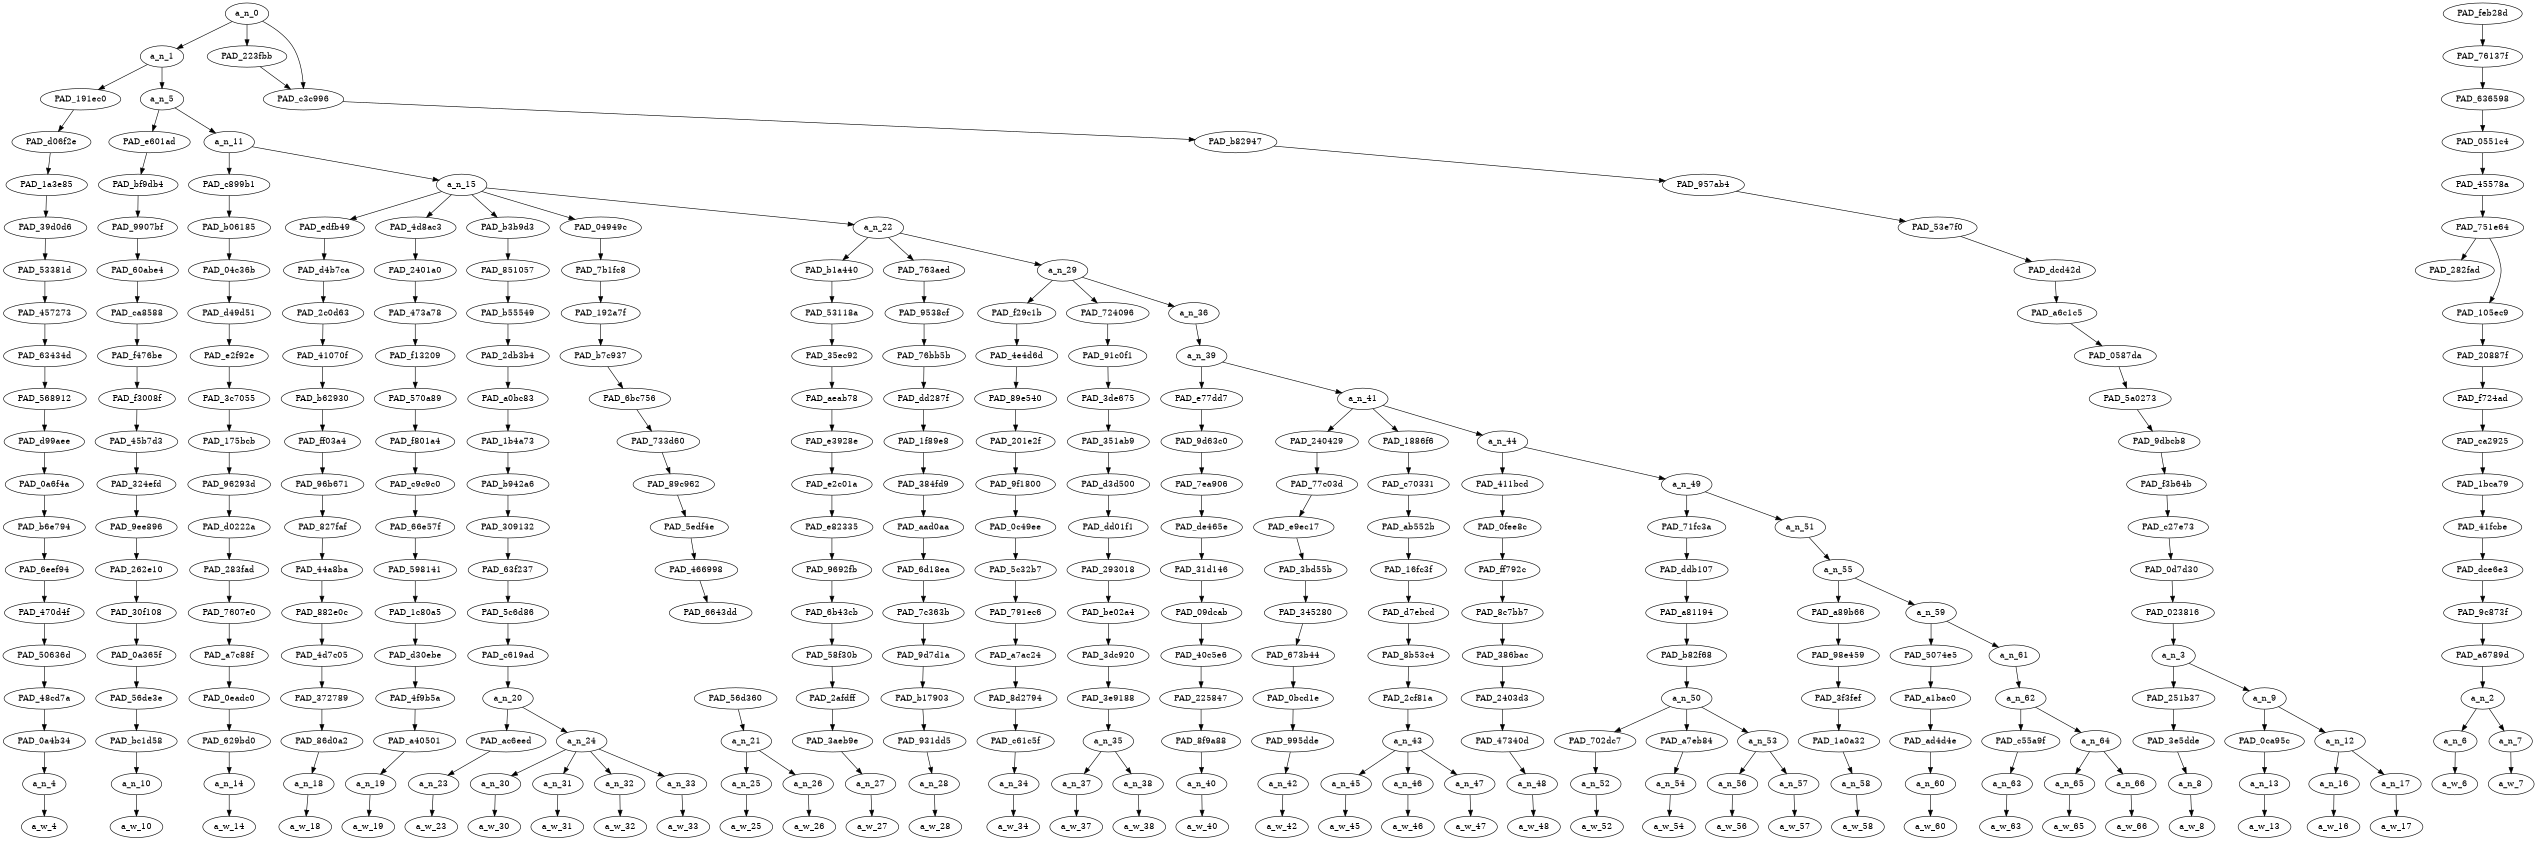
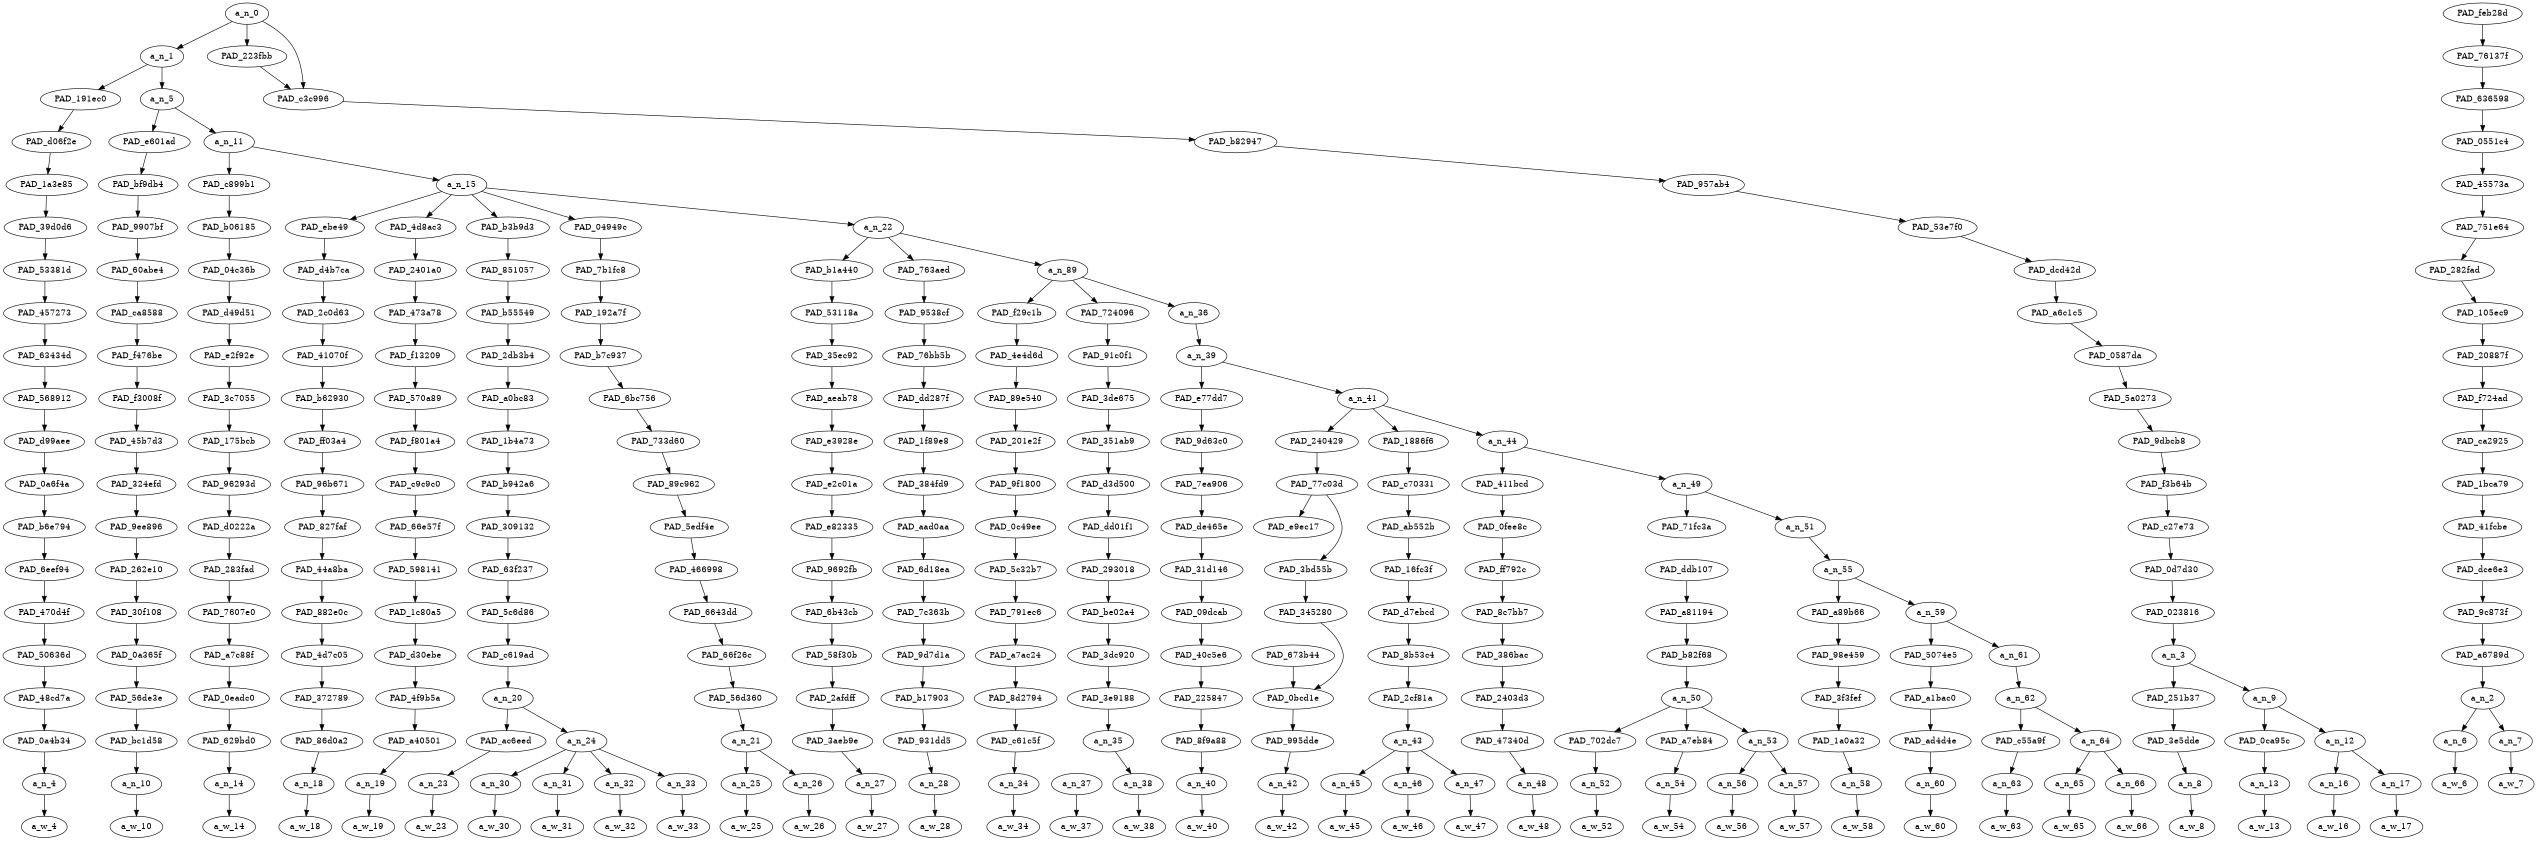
node "PAD_45578a": label "PAD_45578a" -> "PAD_45573a"
node "PAD_edfb49": label "PAD_edfb49" -> "PAD_ebe49"
edge "PAD_751e64" -> "PAD_105ec9": now "PAD_282fad" -> "PAD_105ec9"
node "a_n_29": label "a_n_29" -> "a_n_89"
edge "PAD_e9ec17" -> "PAD_3bd55b": now "PAD_77c03d" -> "PAD_3bd55b"
edge "PAD_71fc3a" -> "PAD_ddb107": removed
edge "PAD_345280" -> "PAD_673b44": now "PAD_345280" -> "PAD_0bcd1e"
node "PAD_66f26c": added
edge "a_n_35" -> "a_n_37": removed
